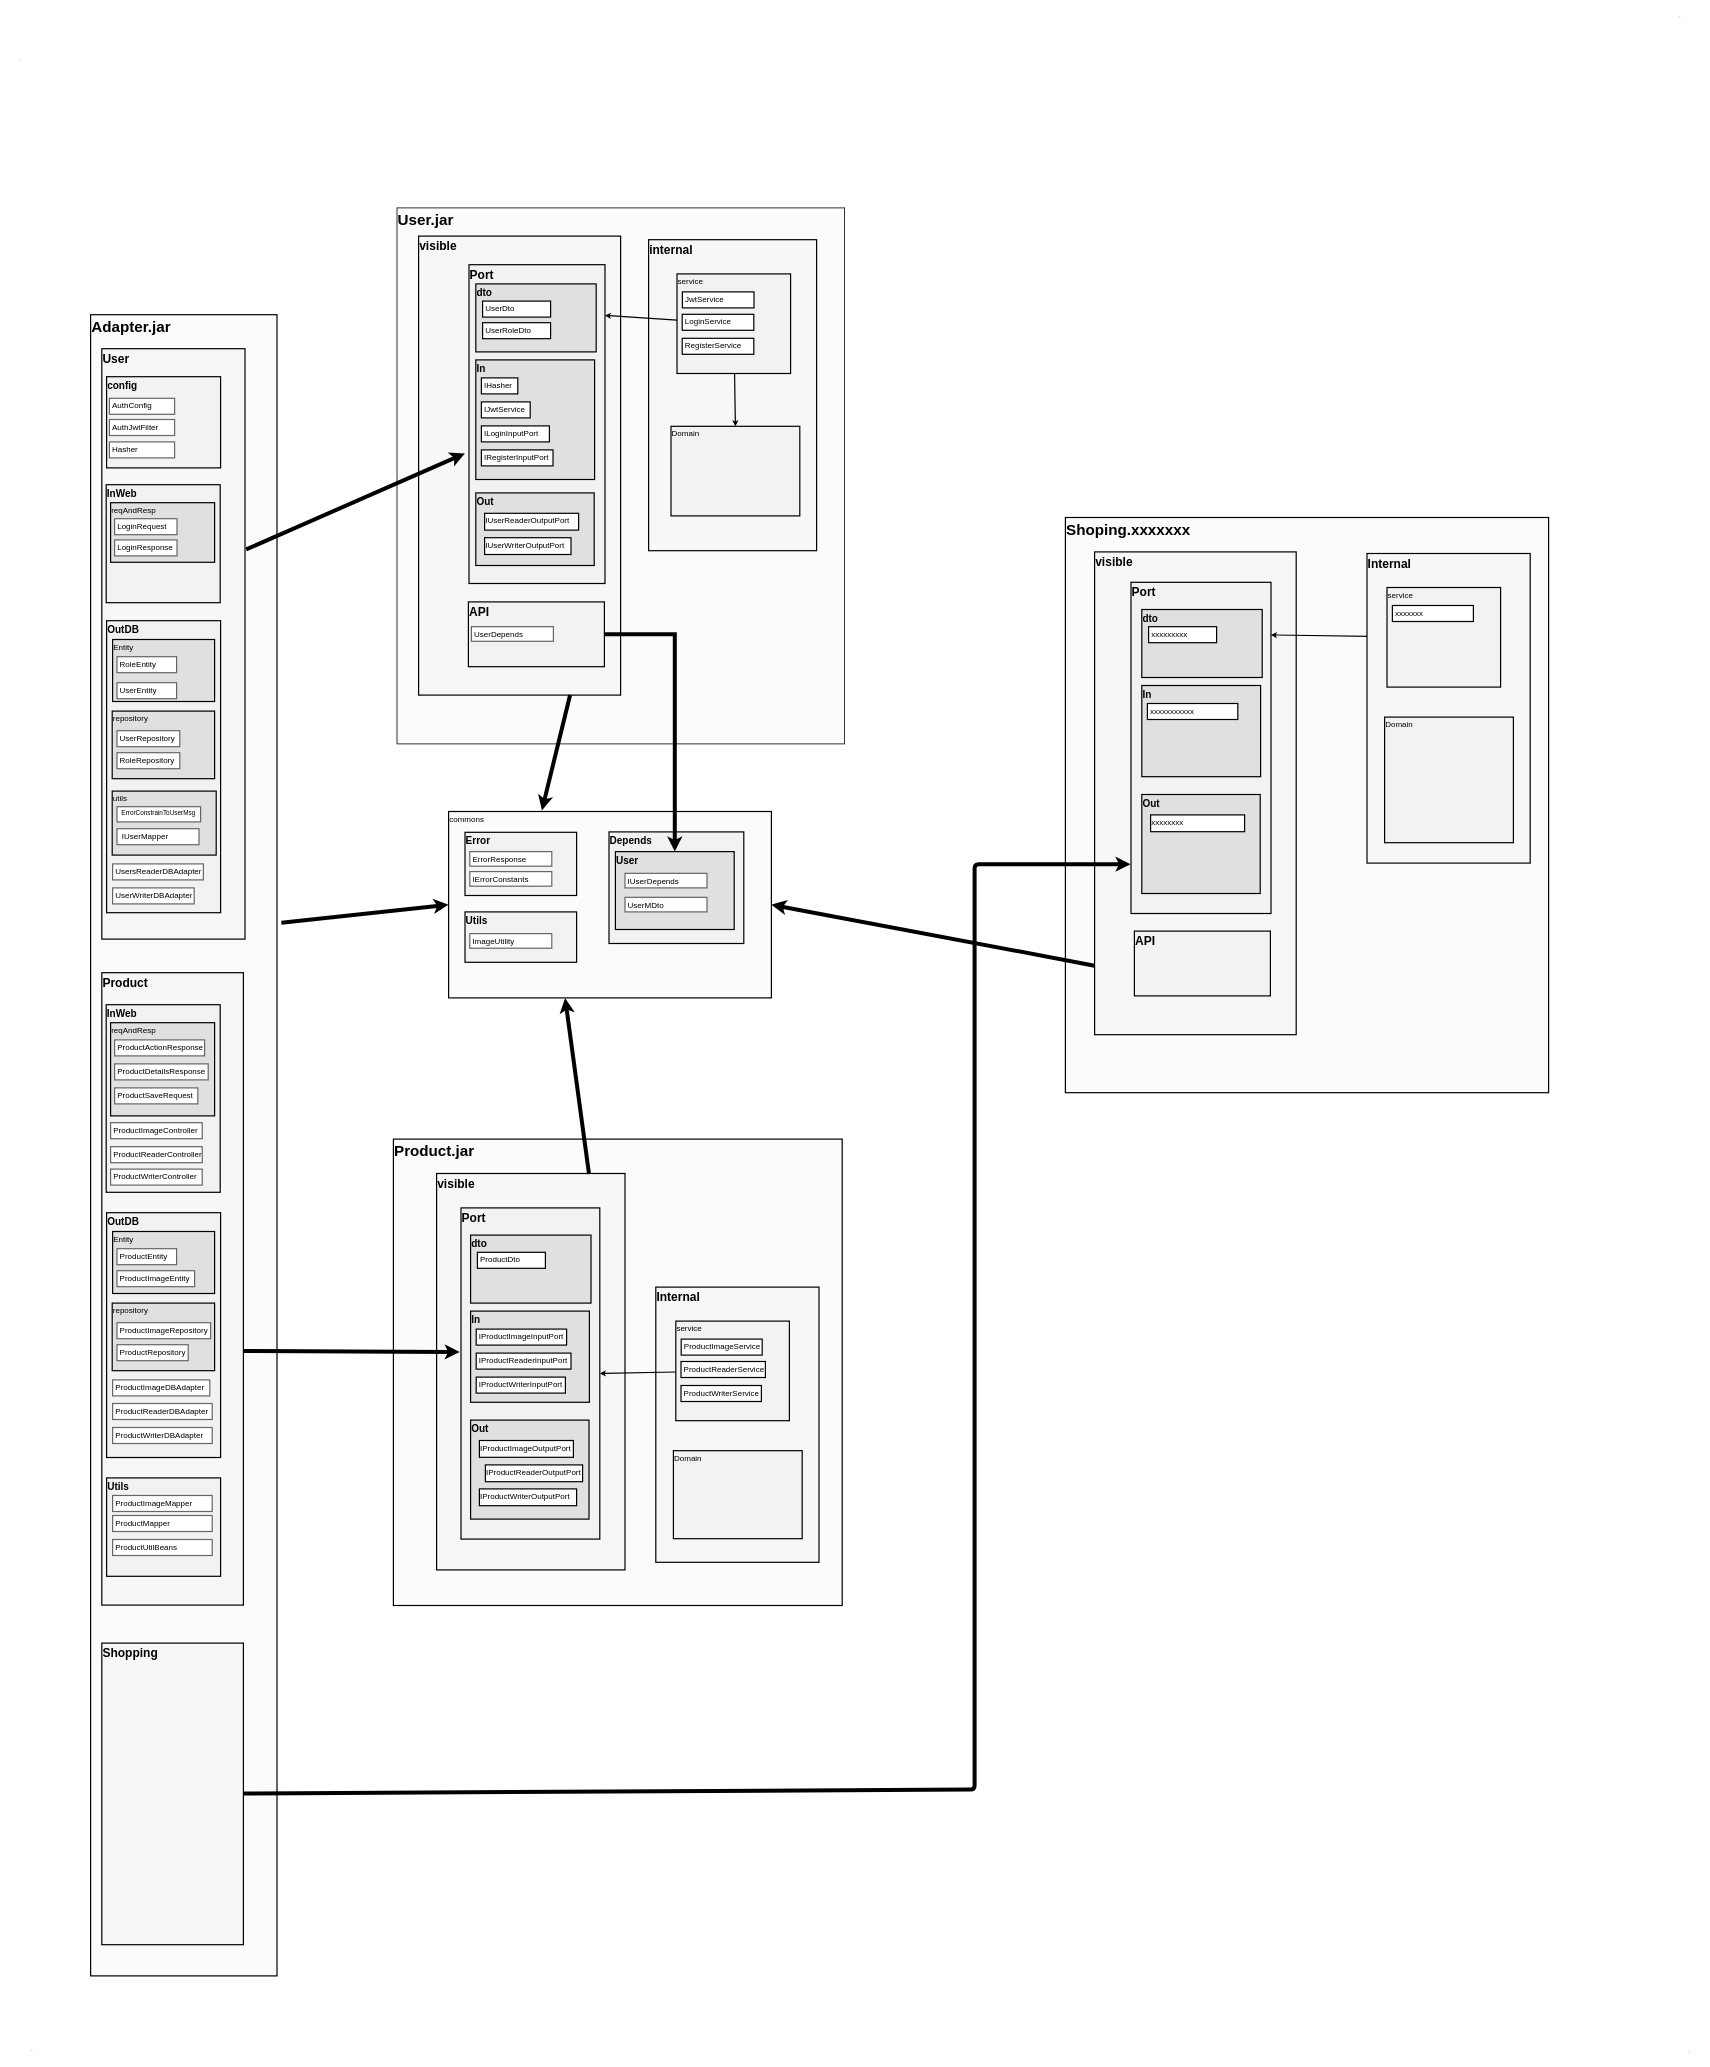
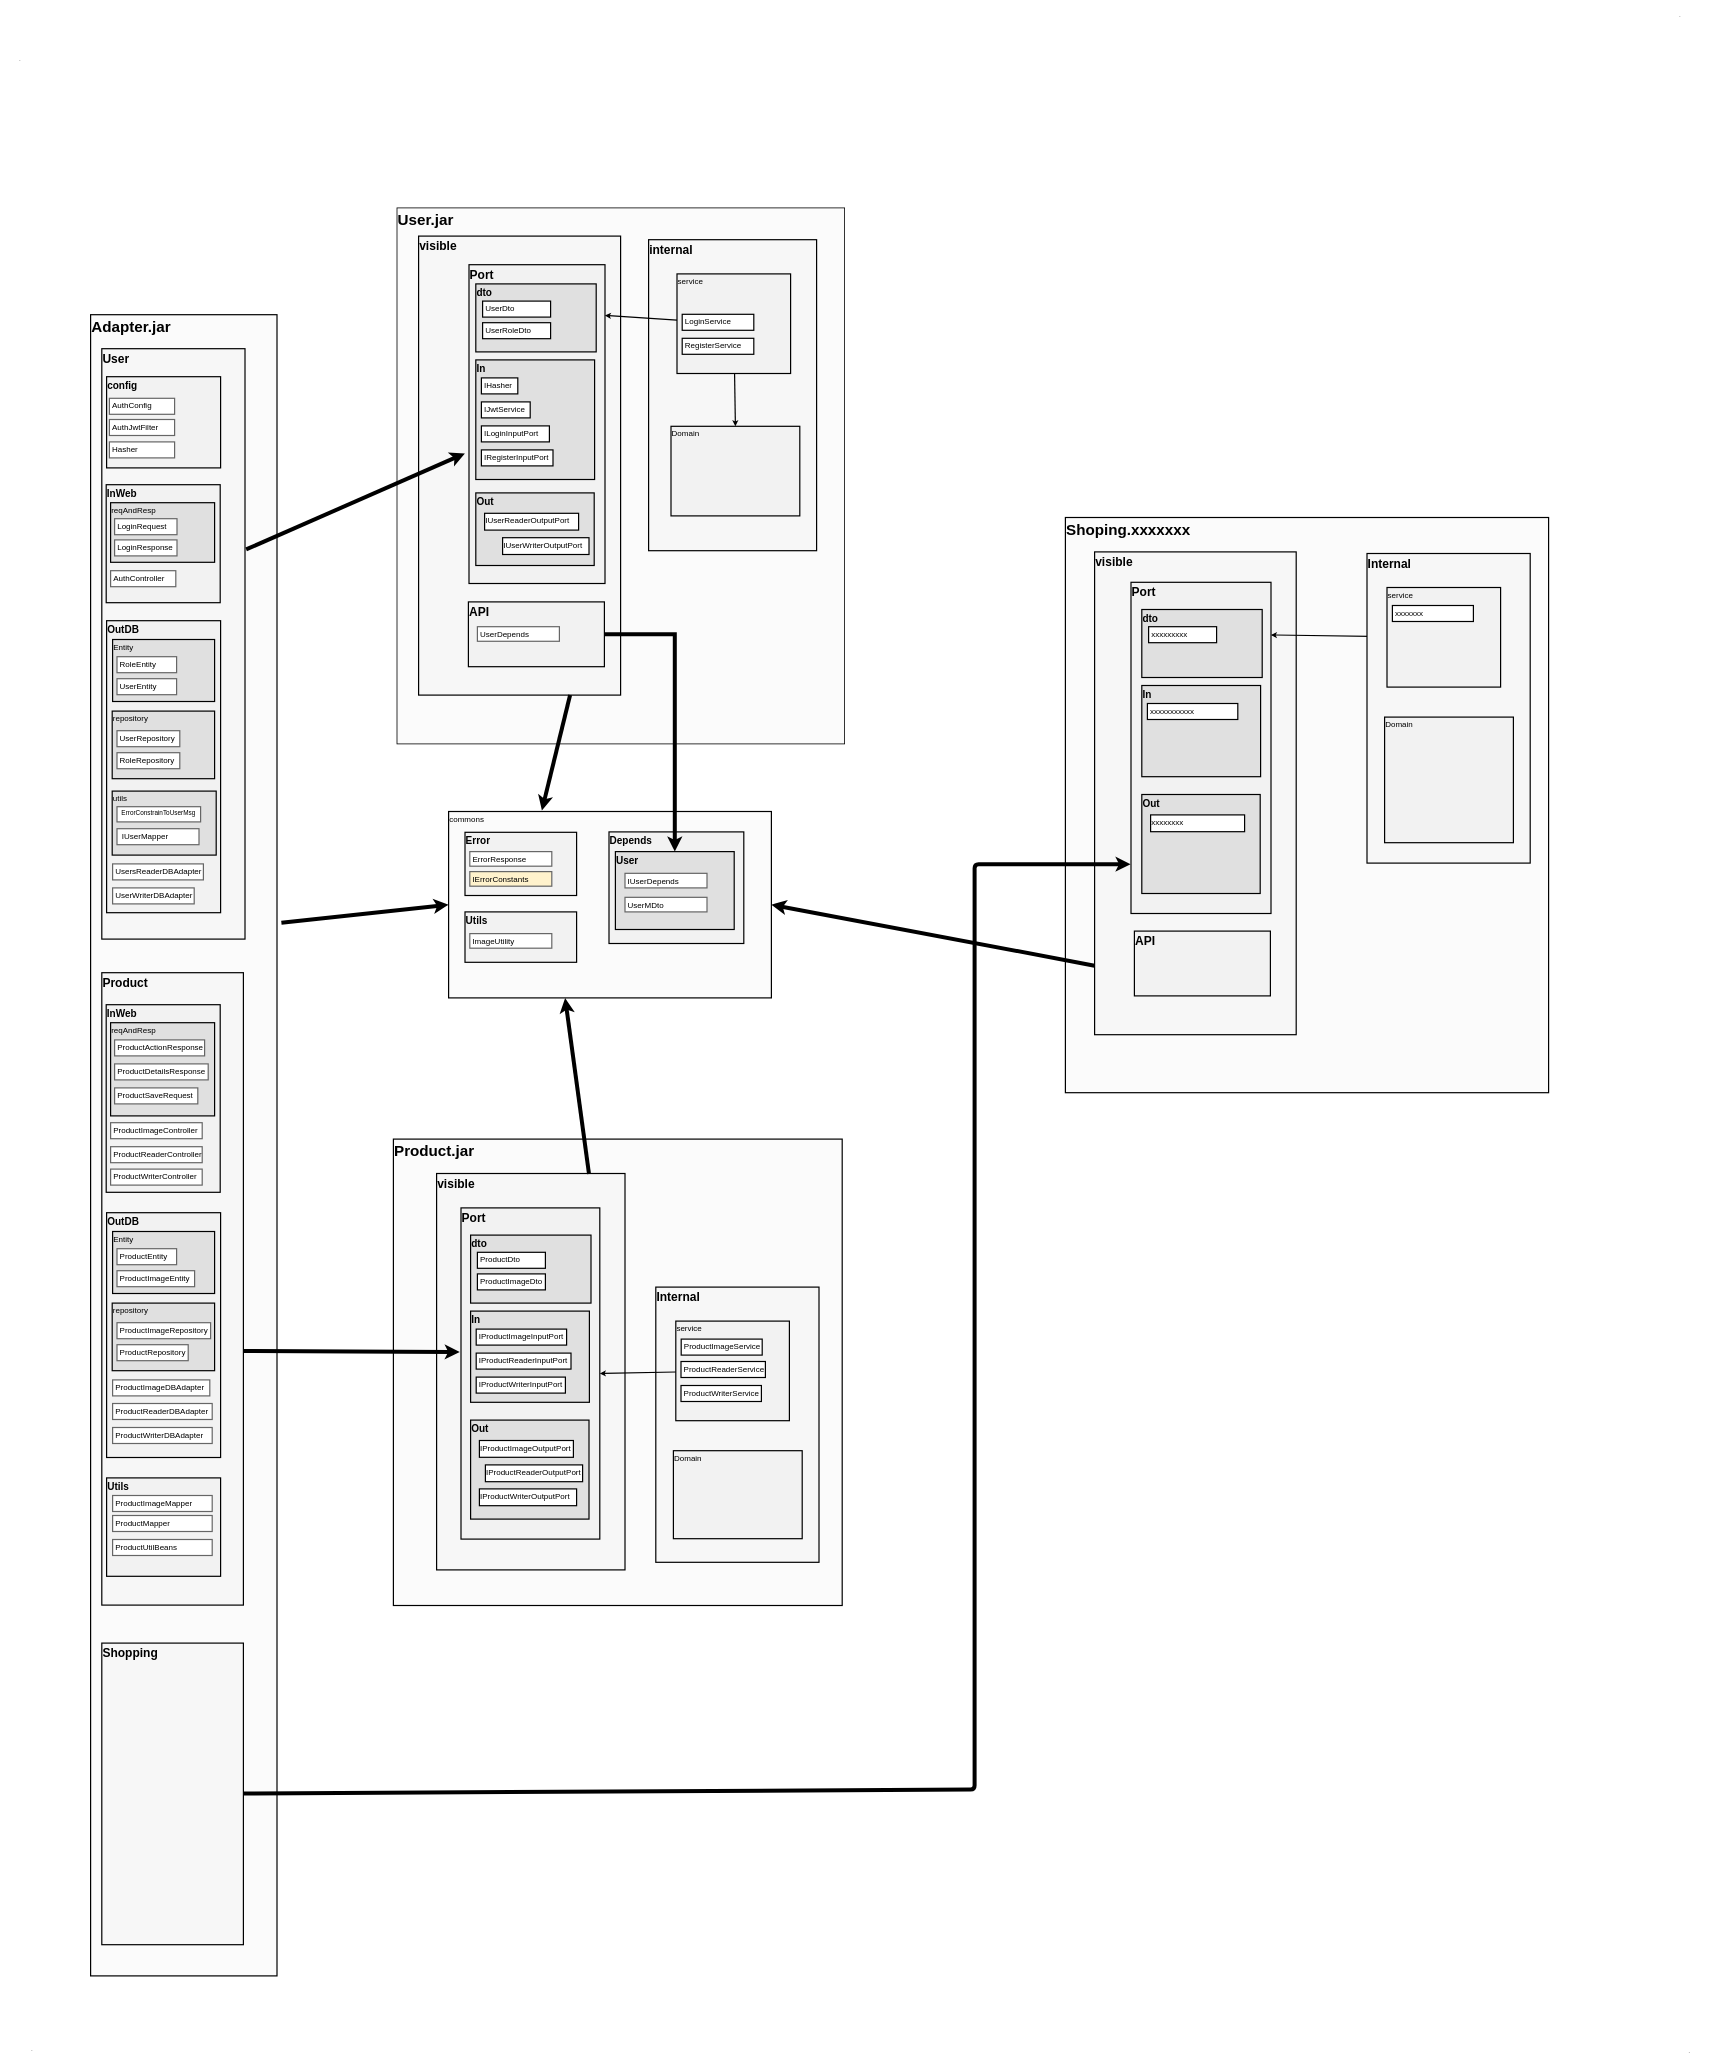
node "JwtService": removed
node "IUserWriterOutputPort": moved (528, 546) -> (546, 546)
node "AuthController": added
node "UserDepends": moved (512, 634) -> (518, 634)
node "UserEntity": moved (147, 691) -> (147, 687)
node "IErrorConstants": fillcolor #ffffff -> #fff2cc
node "ProductImageDto": added
